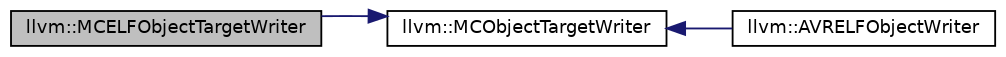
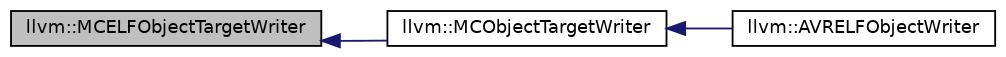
edge "llvm::MCELFObjectTargetWriter" -> "llvm::MCObjectTargetWriter": reversed
